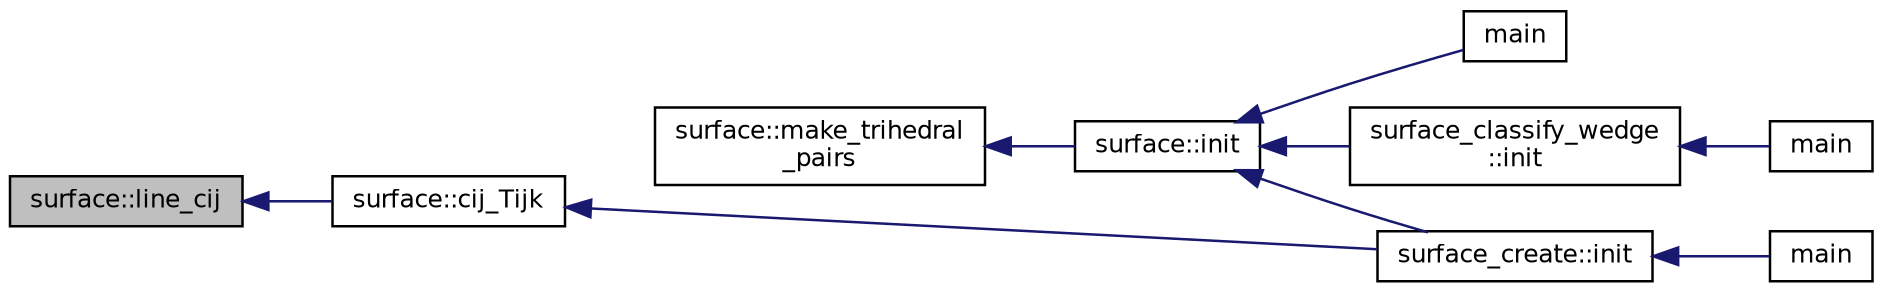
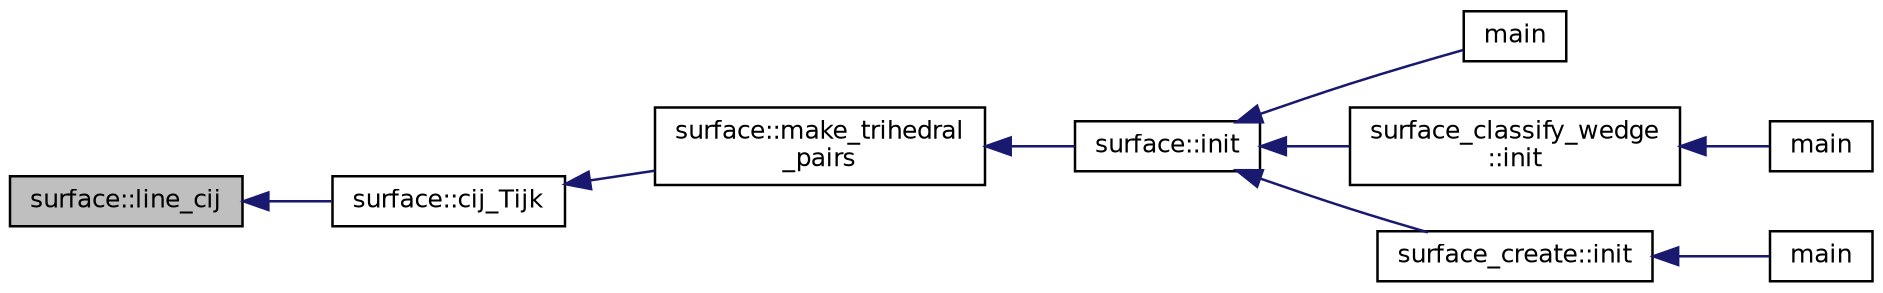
edge "surface_create::init" -> "surface::cij_Tijk": now "surface::make_trihedral _pairs" -> "surface::cij_Tijk"
